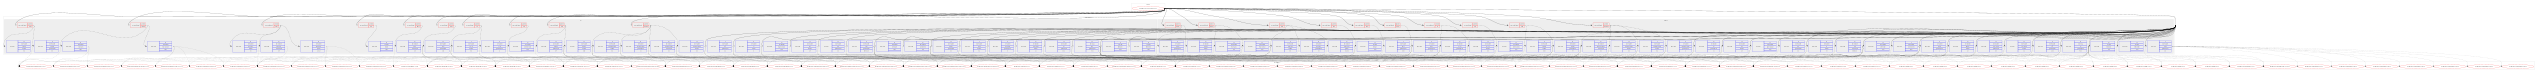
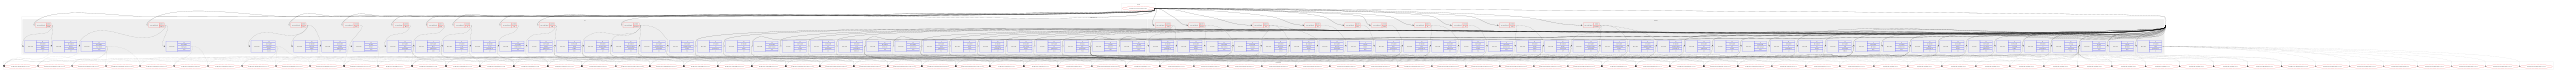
node "portage://dev-lang/ghc-8.4.1": added
